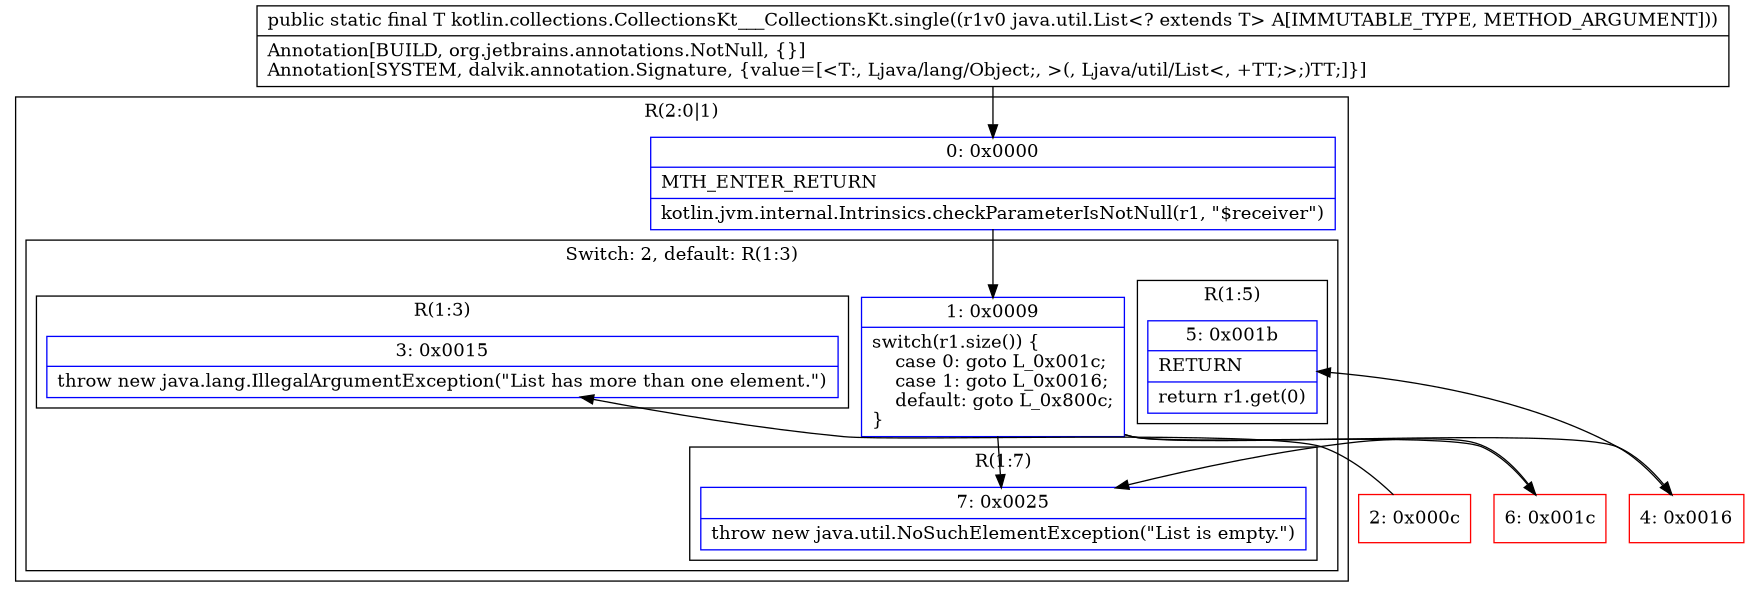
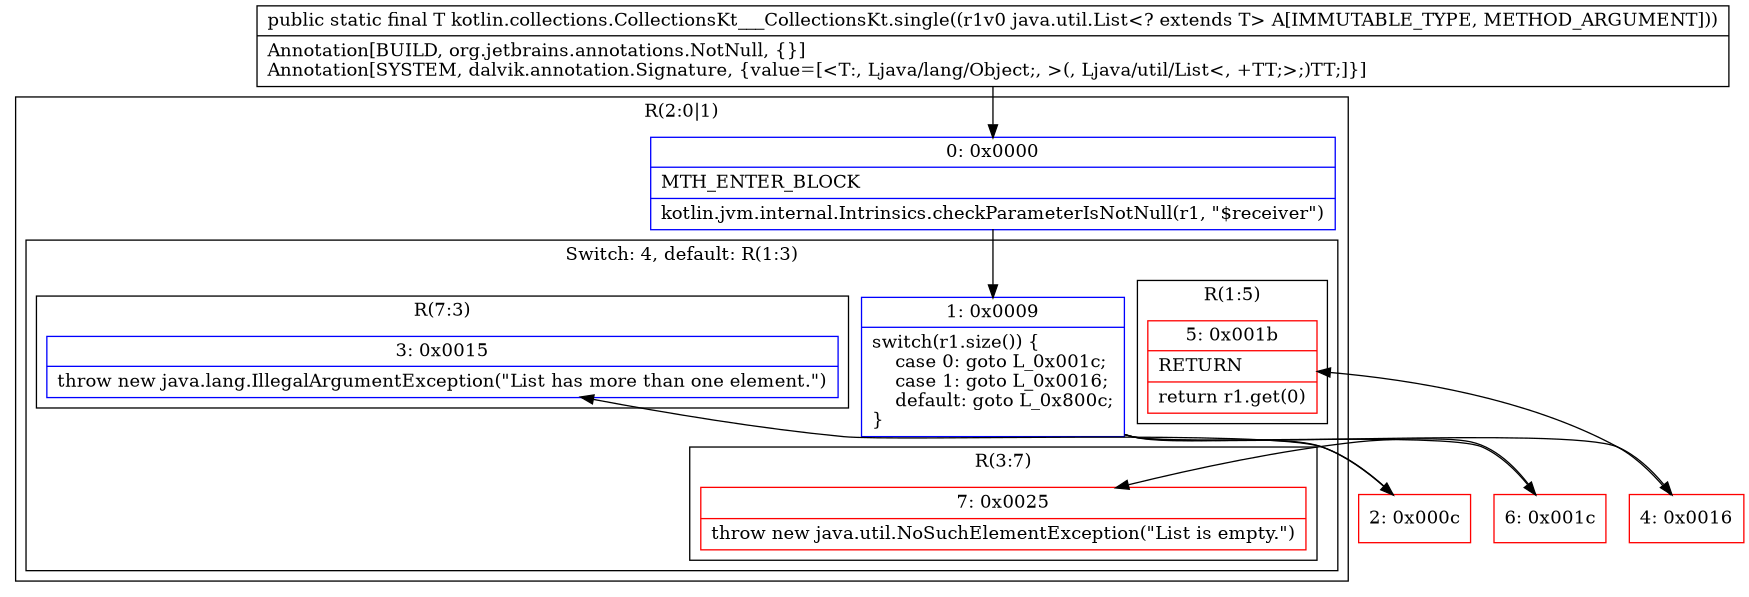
node "0: 0x0000": text "MTH_ENTER_RETURN" -> "MTH_ENTER_BLOCK"
cluster "Switch: 2, default: R(1:3)": label "Switch: 2, default: R(1:3)" -> "Switch: 4, default: R(1:3)"
cluster "R(1:3)": label "R(1:3)" -> "R(7:3)"
node "5: 0x001b": color blue -> red
edge "1: 0x0009" -> "7: 0x0025": now "1: 0x0009" -> "2: 0x000c"
cluster "R(1:7)": label "R(1:7)" -> "R(3:7)"
node "7: 0x0025": color blue -> red
